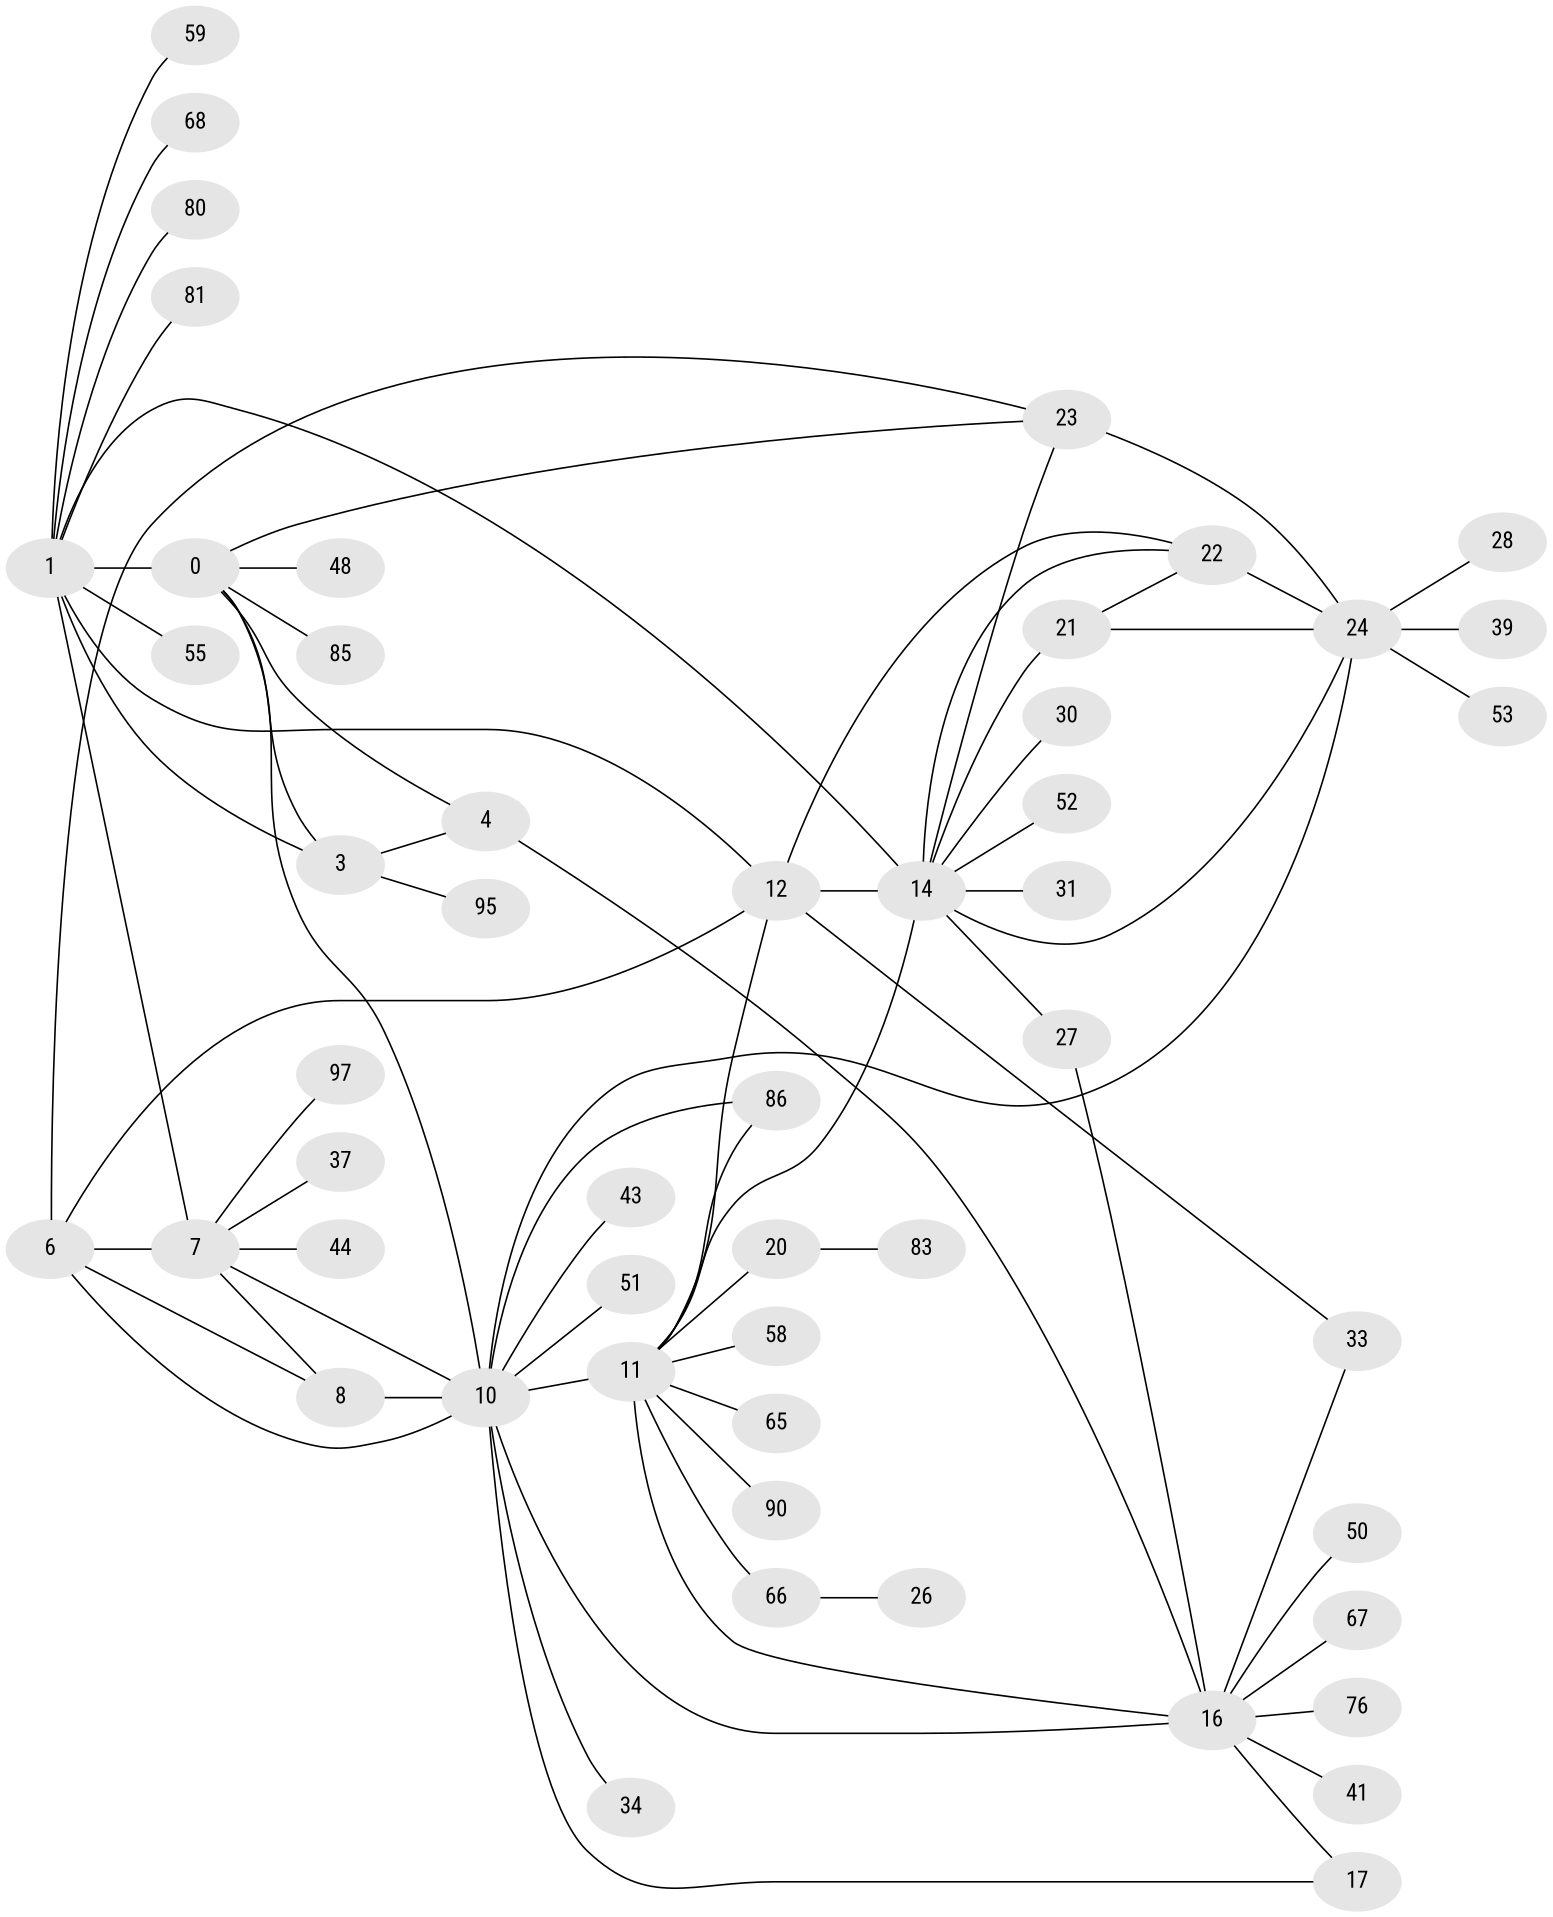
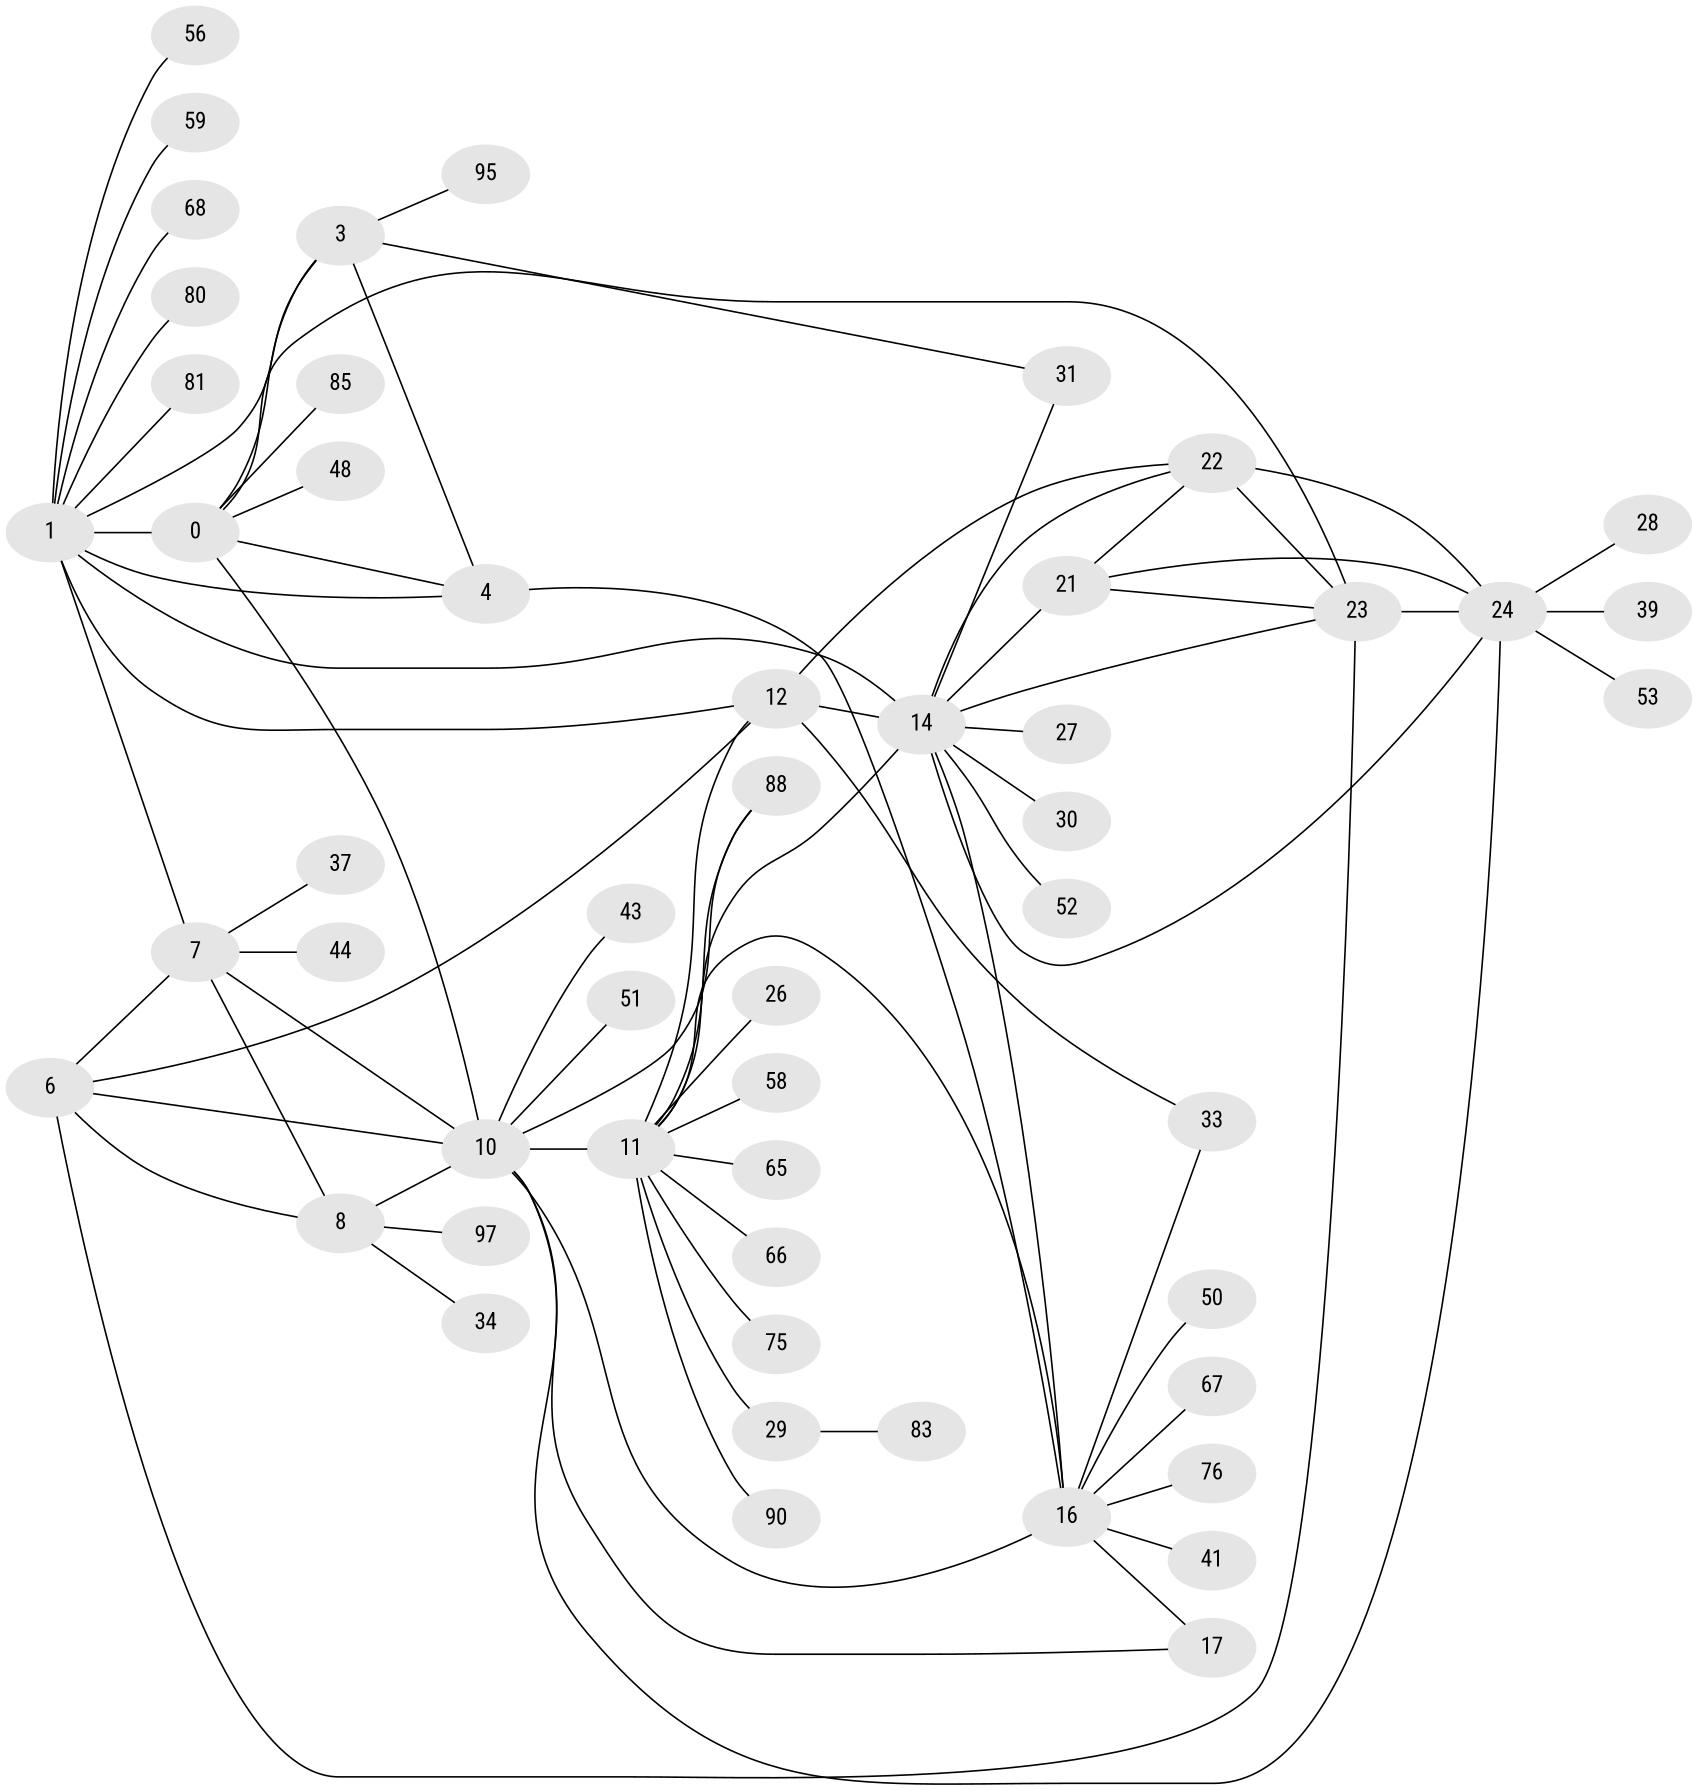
edge "3" -- "31": added
edge "22" -- "23": added
edge "1" -- "4": added
edge "21" -- "23": added
node "55": label "55" -> "56"
node "86": label "86" -> "88"
edge "97" -- "7": now "97" -- "8"
node "20": label "20" -> "29"
node "75": added
edge "27" -- "16": now "14" -- "16"
edge "66" -- "26": now "11" -- "26"
edge "10" -- "34": now "8" -- "34"
